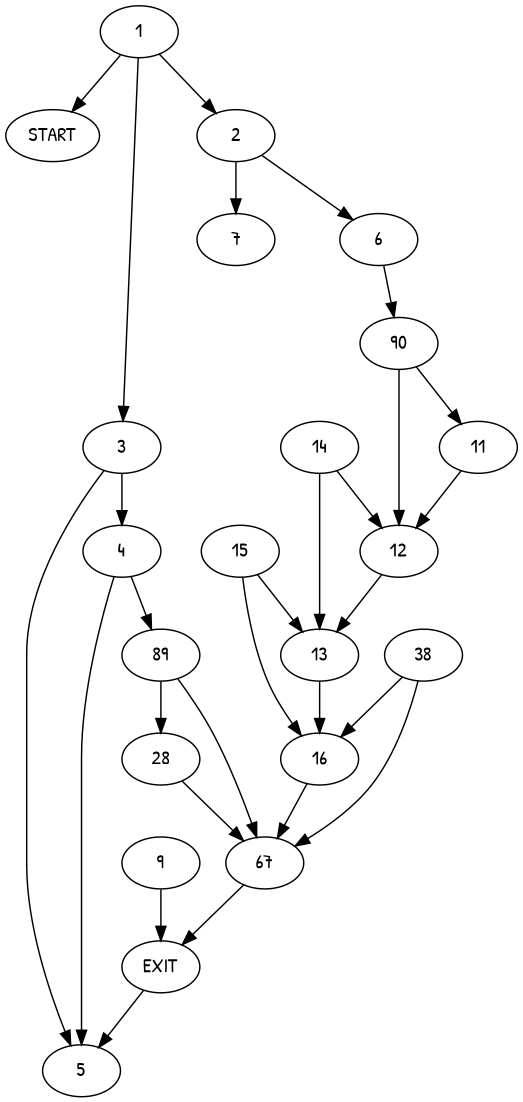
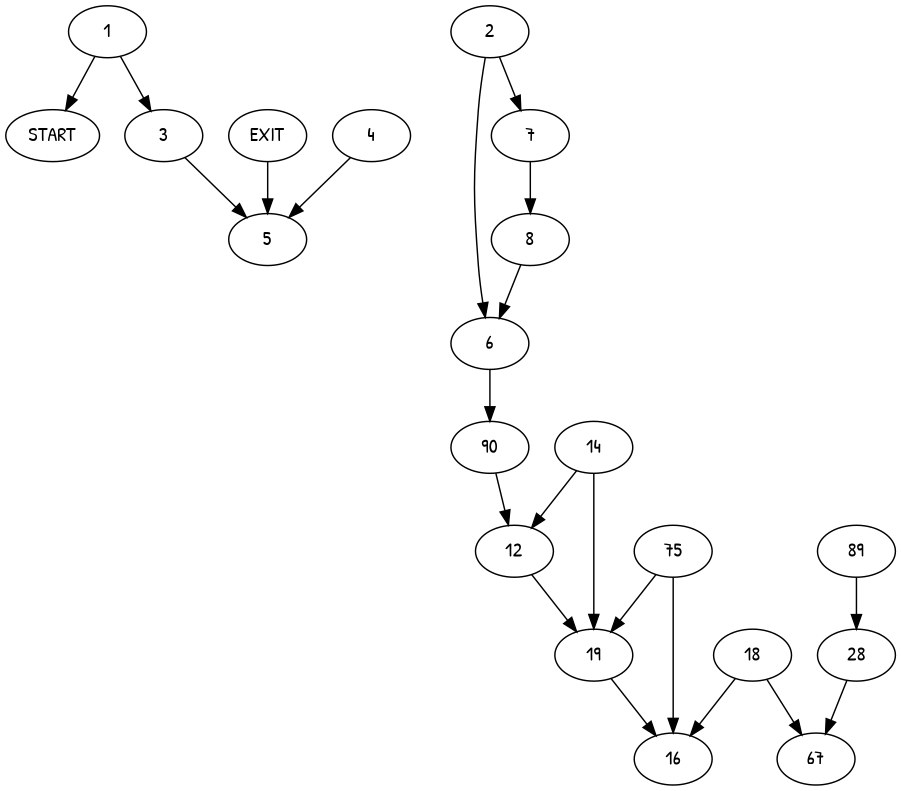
edge "1" -> "2": removed
node "8": added
node "11": removed
edge "3" -> "4": removed
node "15": label "15" -> "75"
edge "4" -> "89": removed
node "13": label "13" -> "19"
node "38": label "38" -> "18"
edge "89" -> "67": removed
edge "16" -> "67": removed
node "9": removed
edge "67" -> "EXIT": removed
